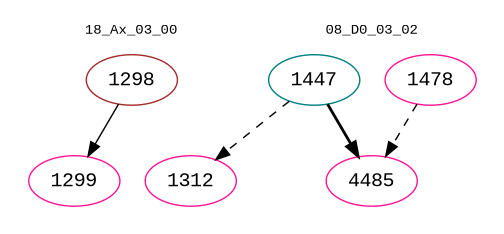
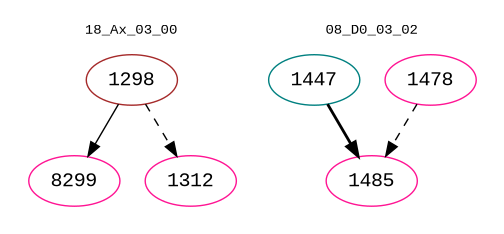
edge "1447" -> "1312": now "1298" -> "1312"
node "1299": label "1299" -> "8299"
node "4485": label "4485" -> "1485"
